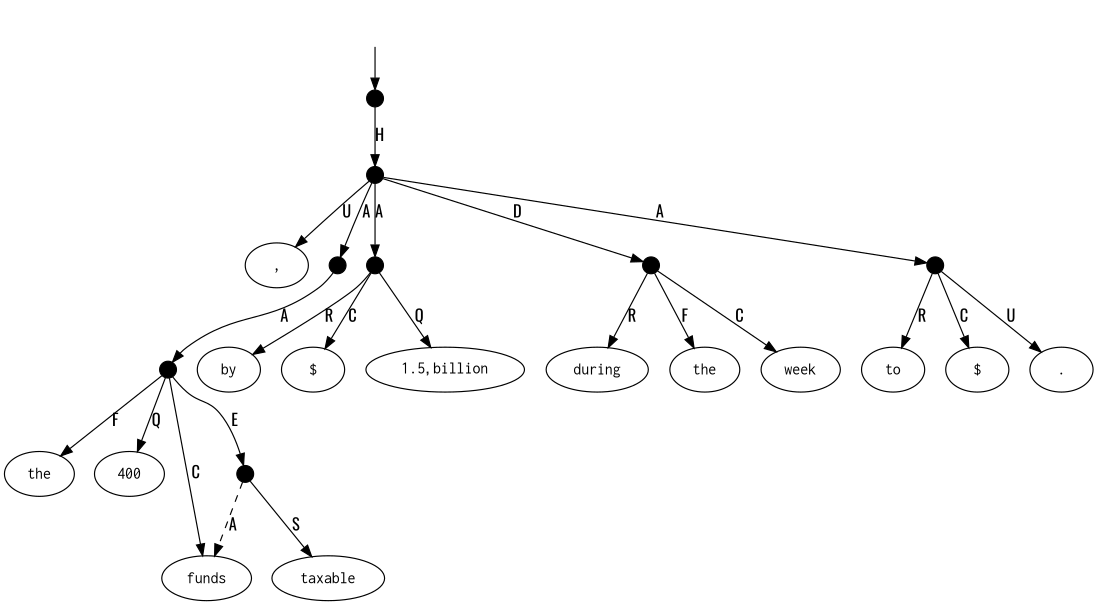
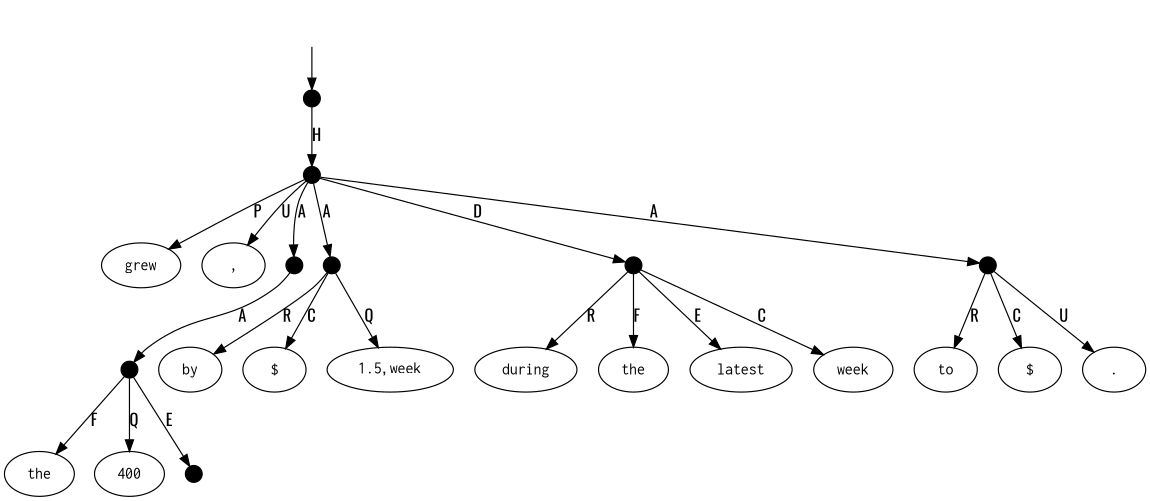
node "grew": added
node "1.5": text "billion" -> "week"
node "latest": added
node "funds": removed
node "taxable": removed
